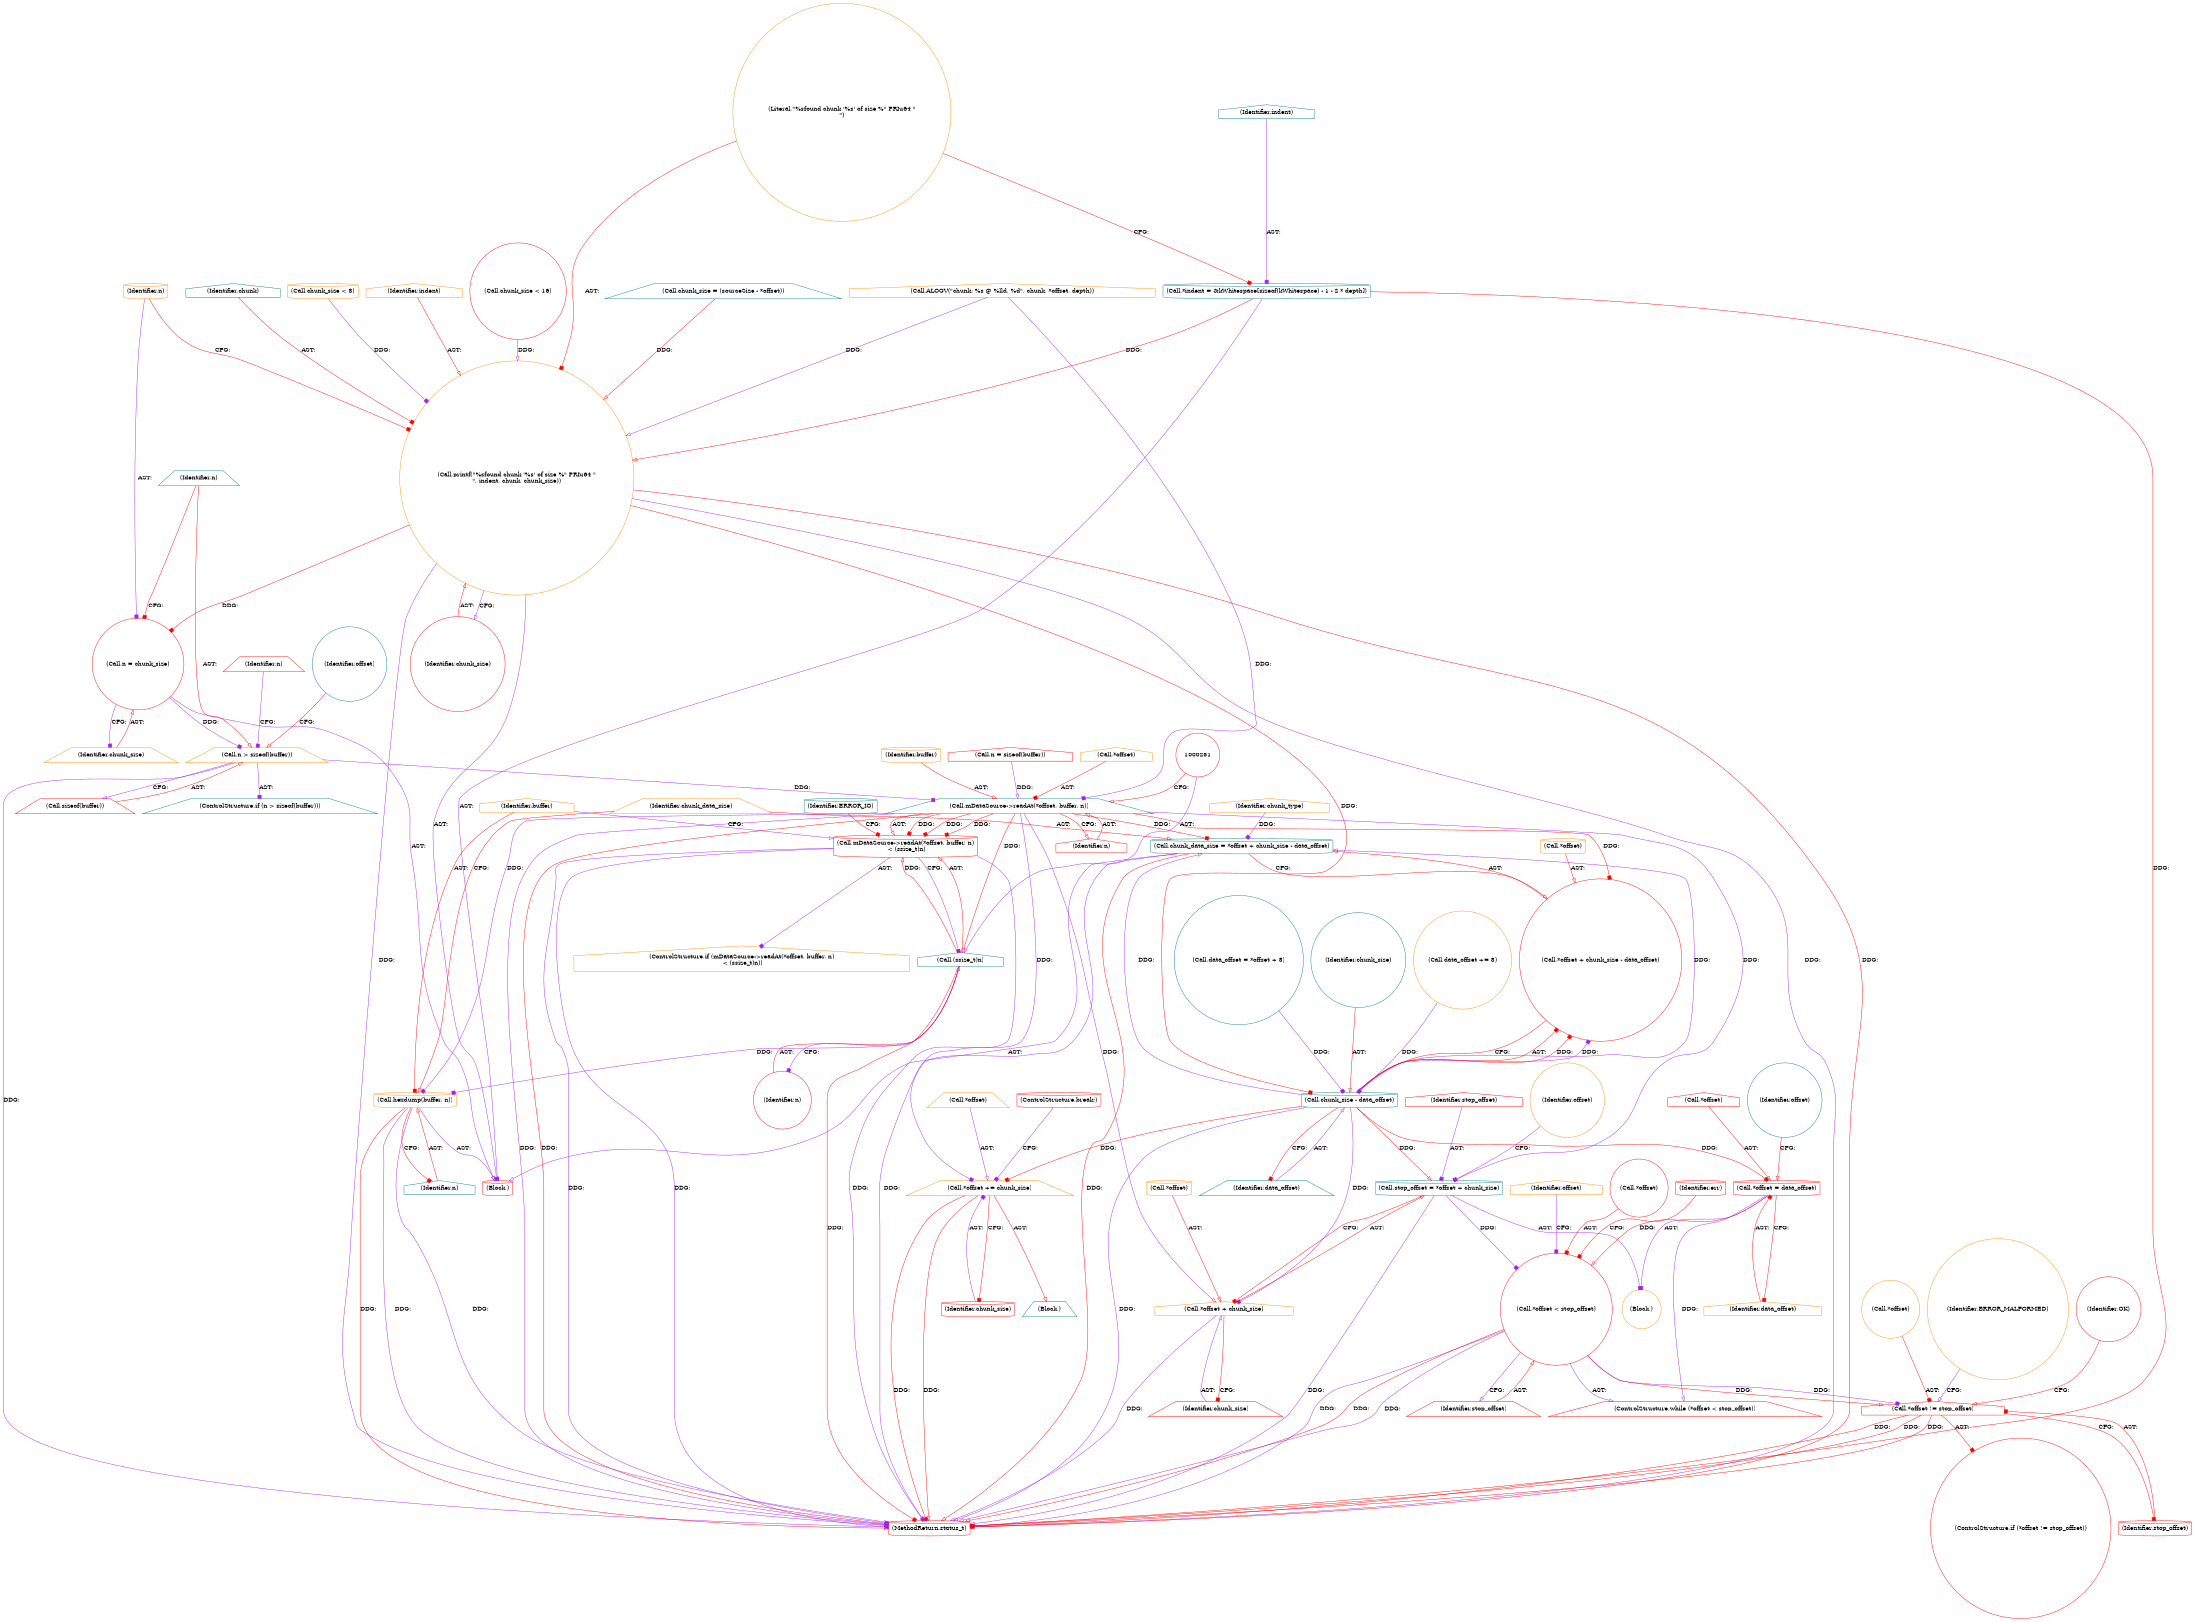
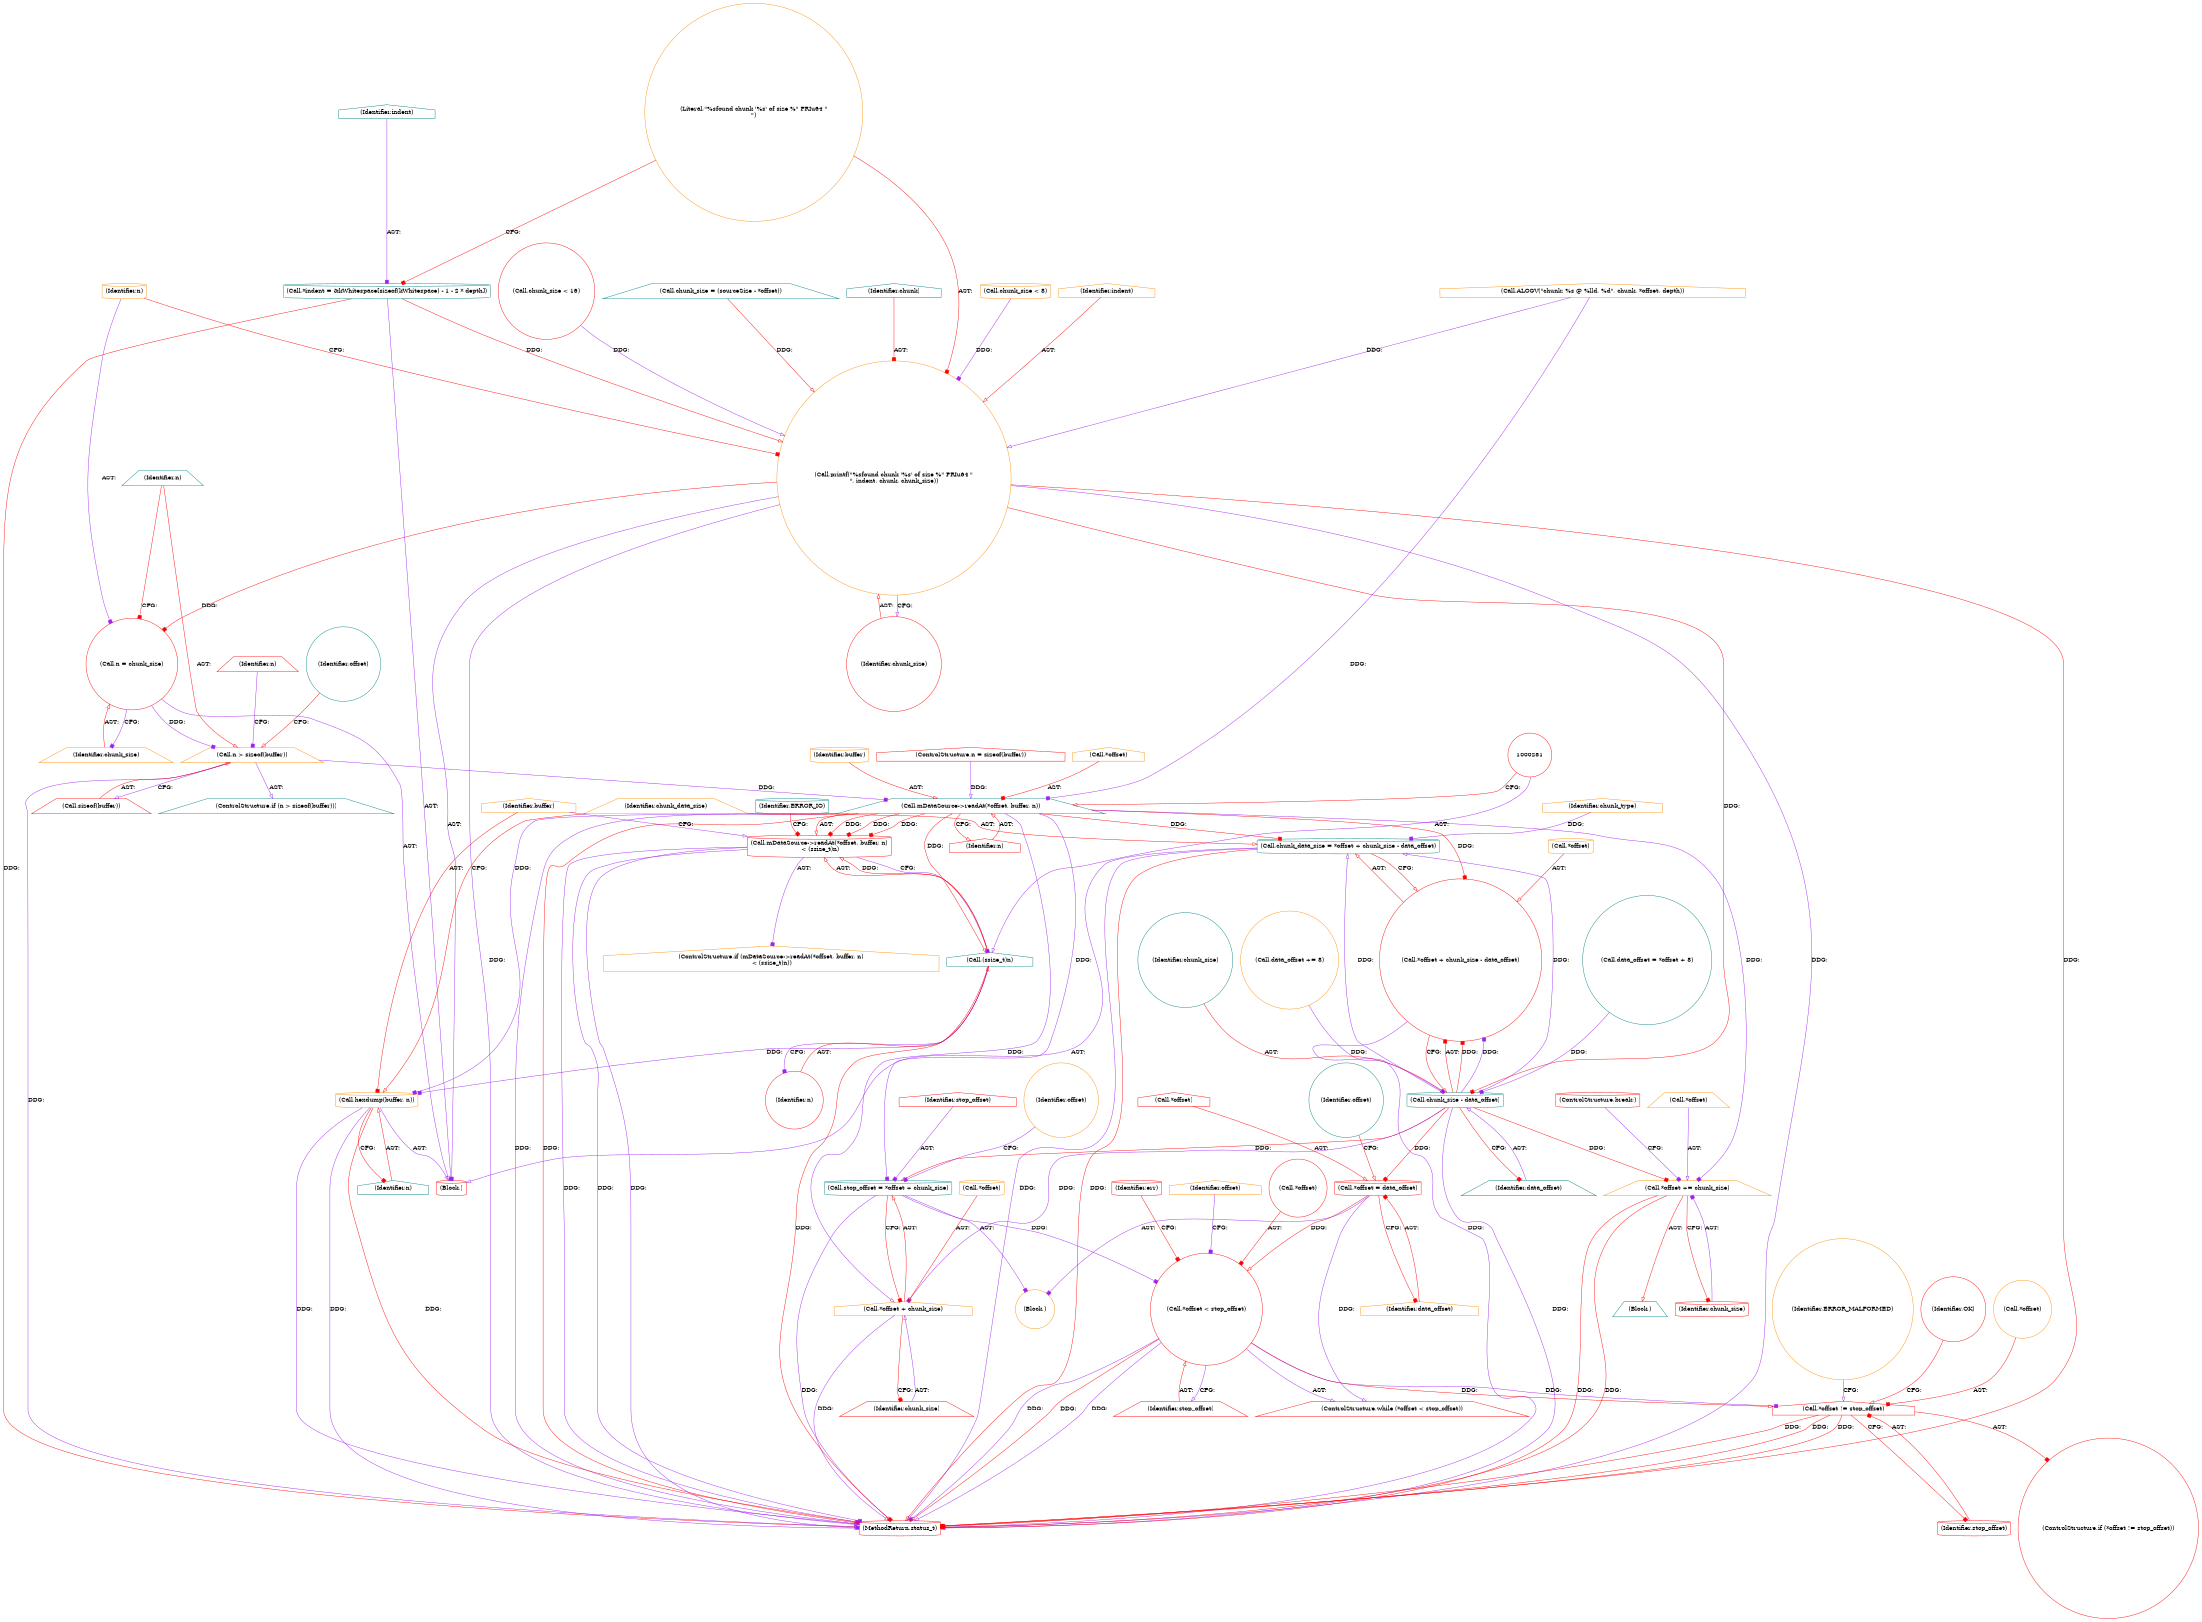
node "(Call,n = sizeof(buffer))": label "(Call,n = sizeof(buffer))" -> "(ControlStructure,n = sizeof(buffer))"
edge "(Call,n > sizeof(buffer))" -> "(ControlStructure,if (n > sizeof(buffer)))": arrowhead box -> onormal
edge "(Call,*offset + chunk_size - data_offset)" -> "(MethodReturn,status_t)": added, label "DDG:"
